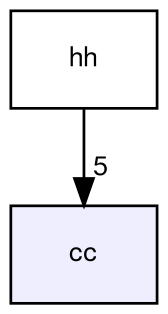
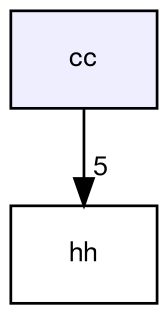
edge "hh" -> "cc": reversed
